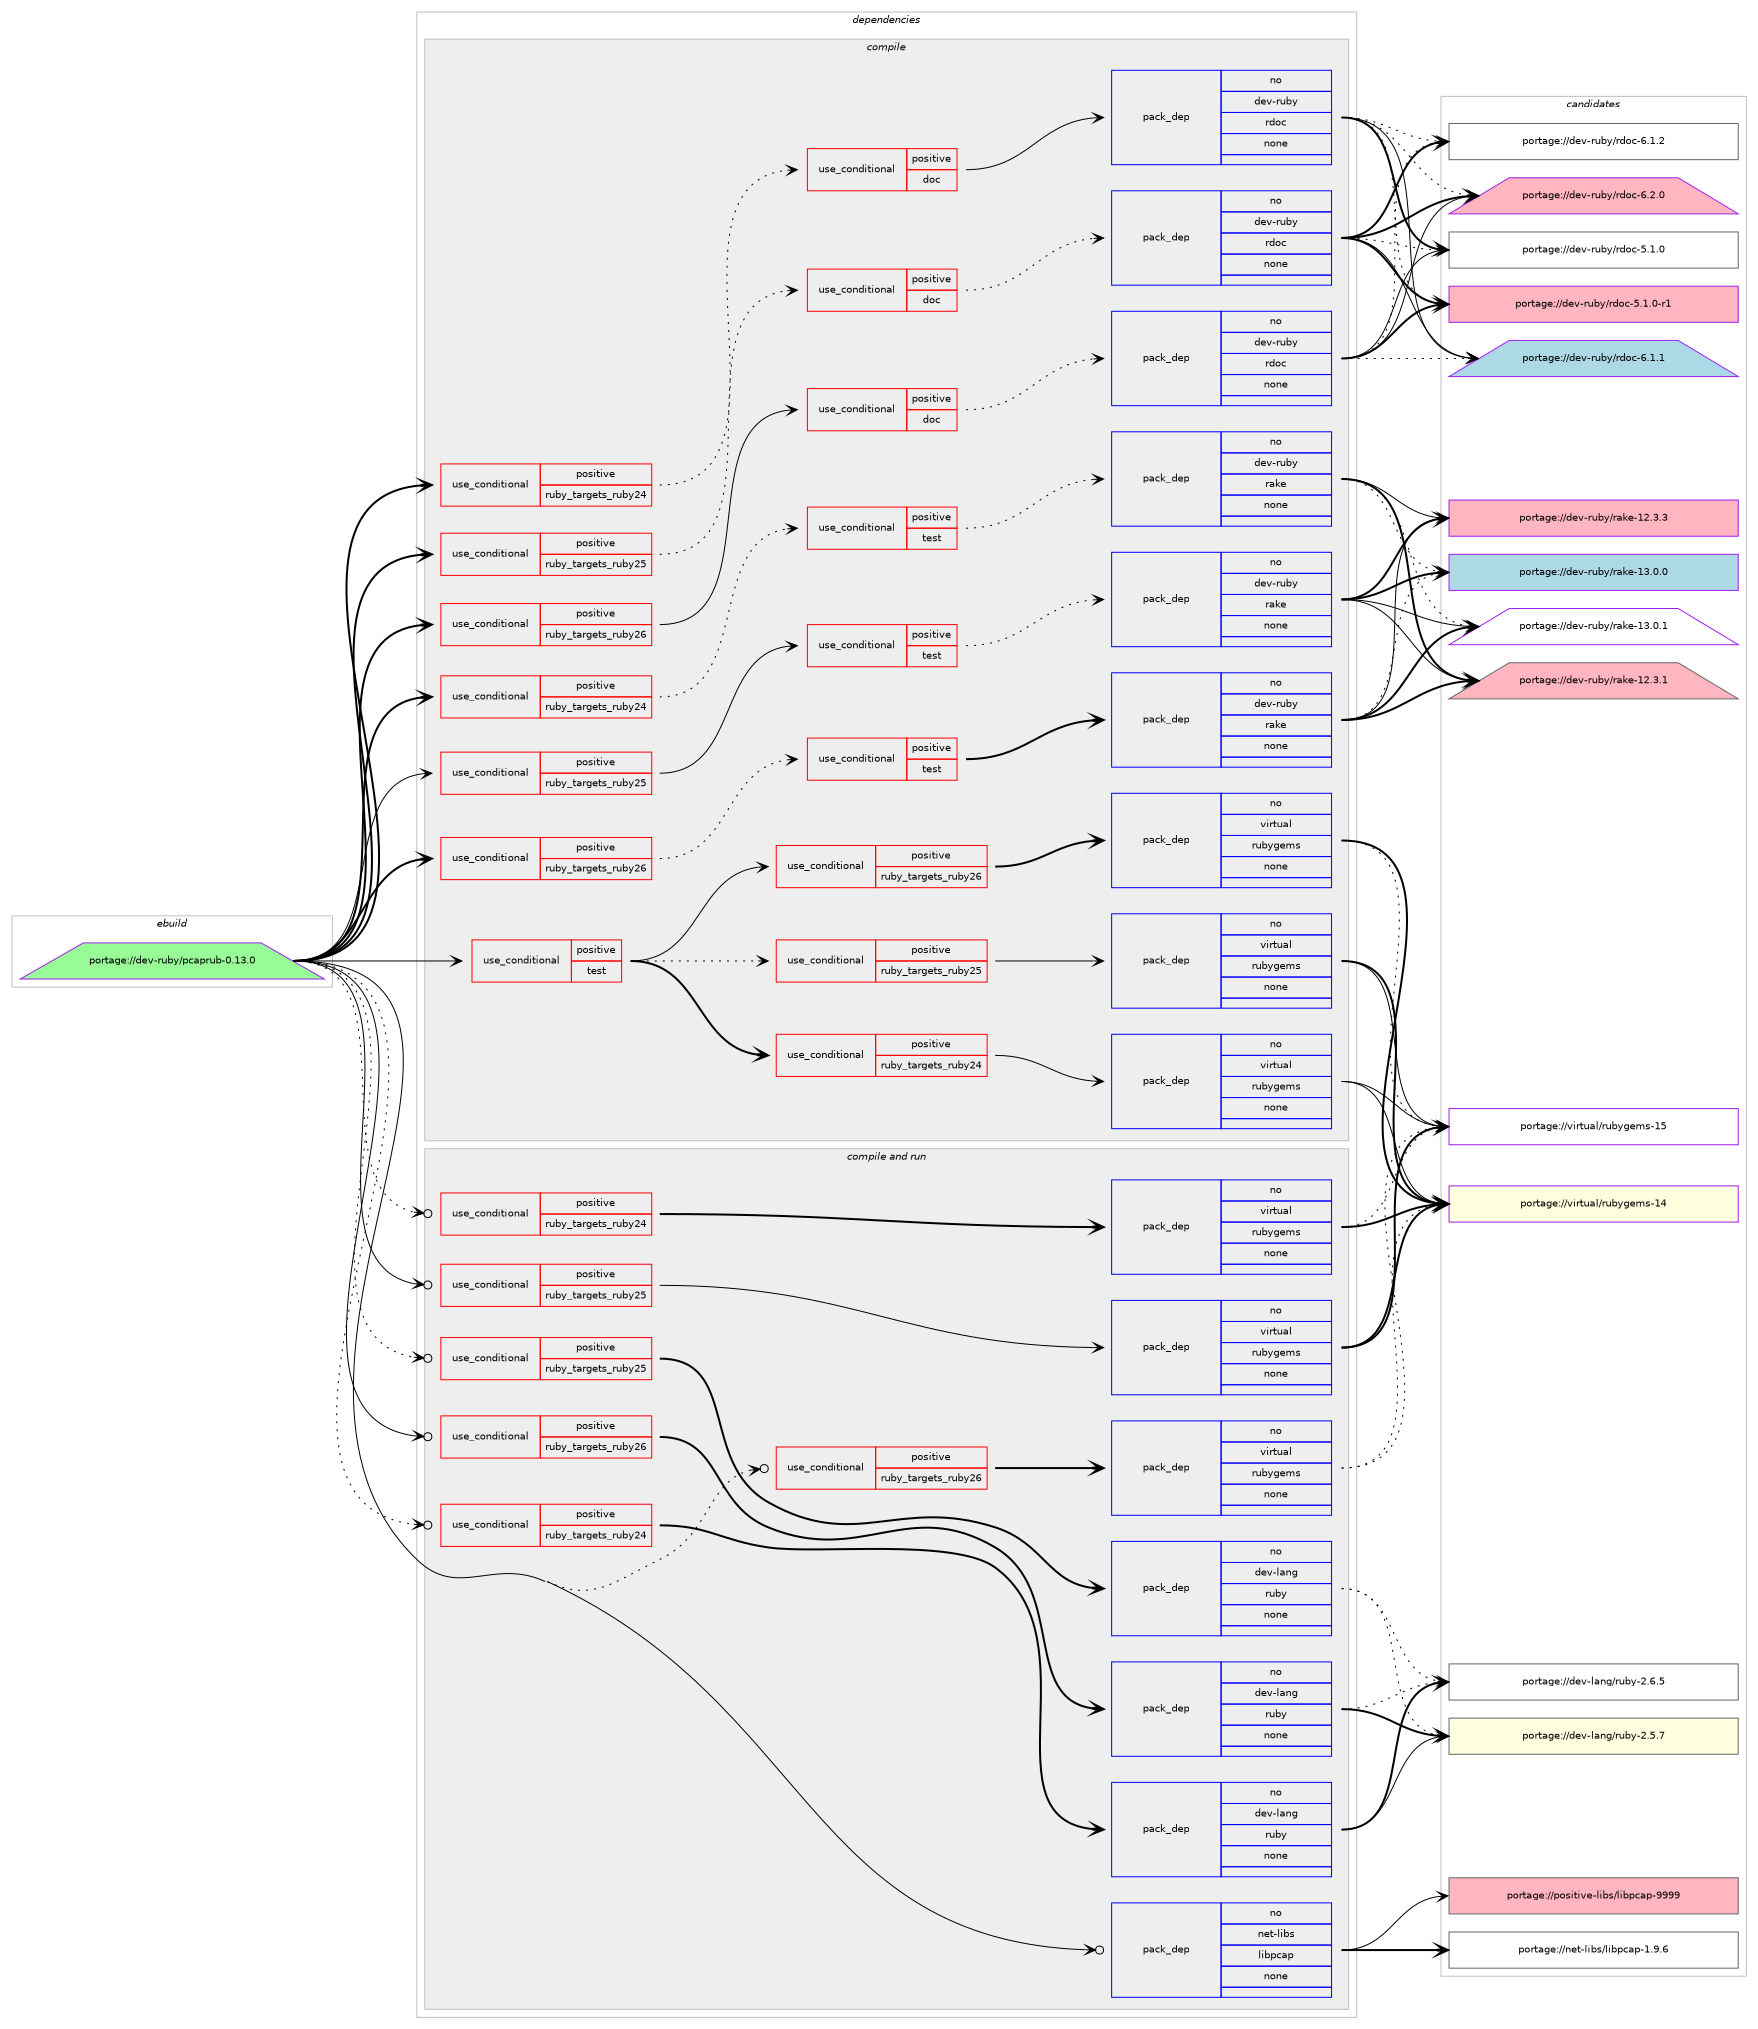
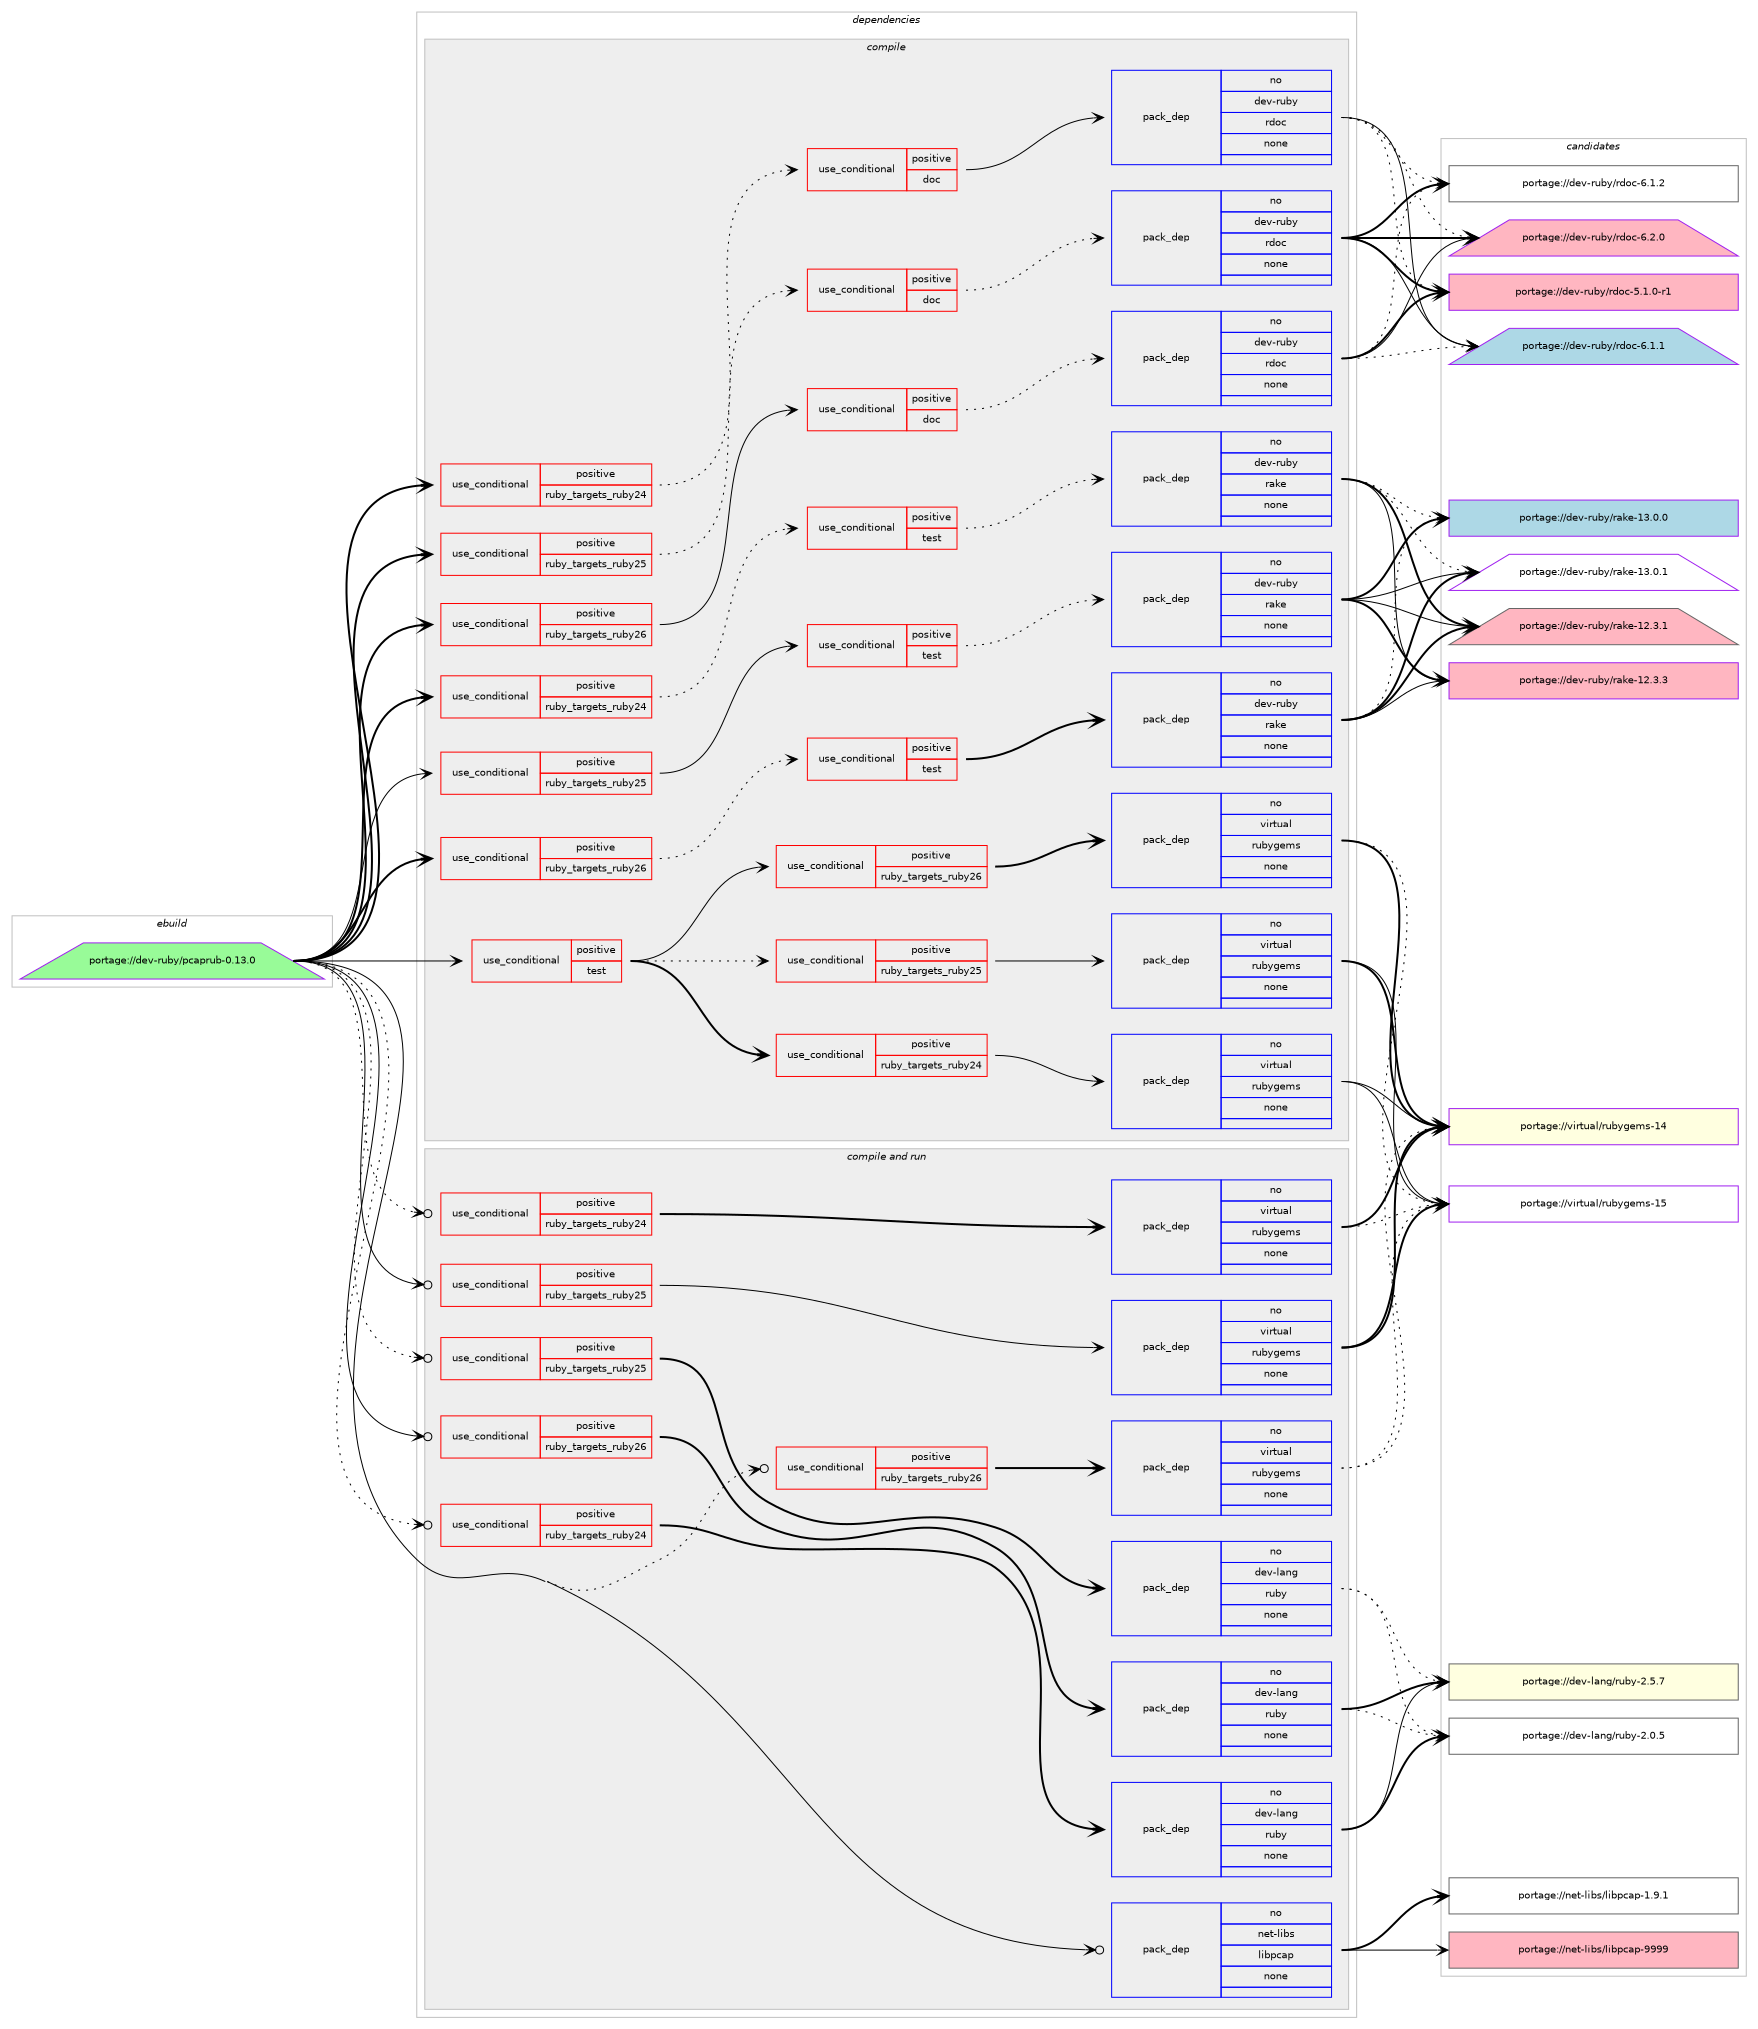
node "portage://dev-ruby/rdoc-5.1.0": removed
node "portage://dev-lang/ruby-2.6.5": label "portage://dev-lang/ruby-2.6.5" -> "portage://dev-lang/ruby-2.0.5"
node "portage://positive-libs/libpcap-9999": label "portage://positive-libs/libpcap-9999" -> "portage://net-libs/libpcap-9999"
node "portage://net-libs/libpcap-1.9.6": label "portage://net-libs/libpcap-1.9.6" -> "portage://net-libs/libpcap-1.9.1"
